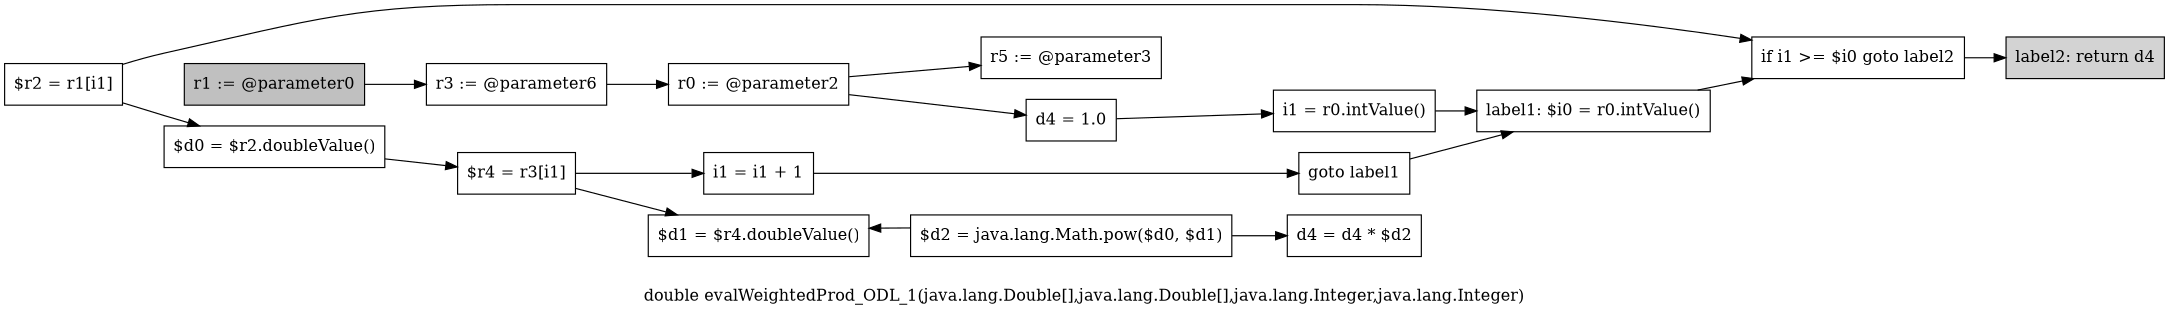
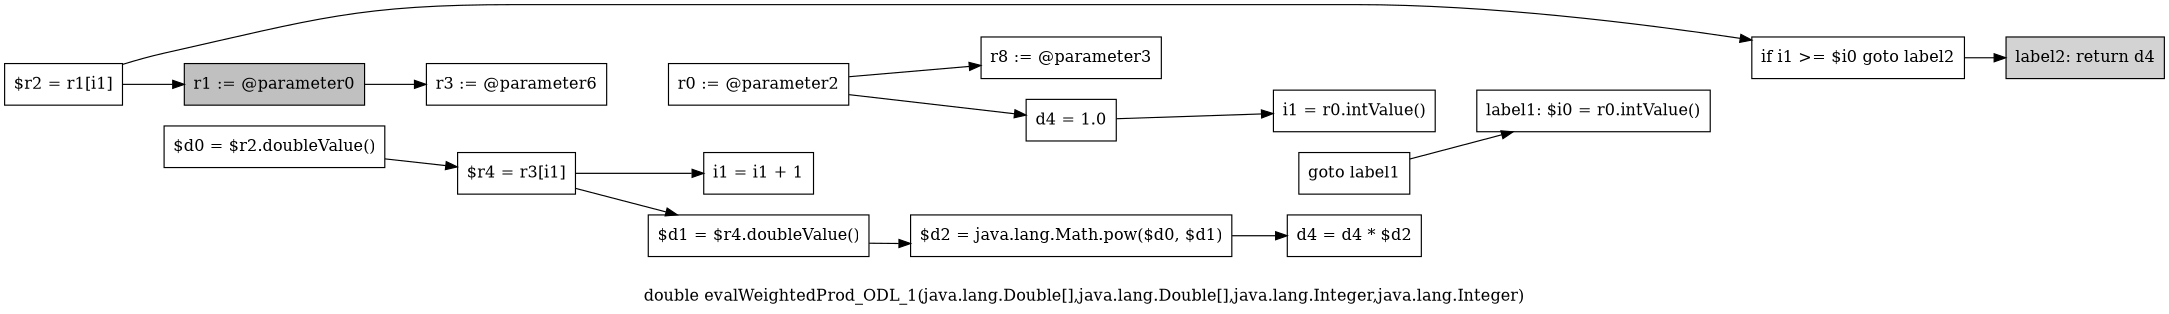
node "r5 := @parameter3": label "r5 := @parameter3" -> "r8 := @parameter3"
edge "r3 := @parameter6" -> "r0 := @parameter2": removed
edge "label1: $i0 = r0.intValue()" -> "if i1 >= $i0 goto label2": removed
edge "i1 = r0.intValue()" -> "label1: $i0 = r0.intValue()": removed
edge "$r2 = r1[i1]" -> "$d0 = $r2.doubleValue()": now "$r2 = r1[i1]" -> "r1 := @parameter0"
edge "i1 = i1 + 1" -> "goto label1": removed
edge "$d2 = java.lang.Math.pow($d0, $d1)" -> "$d1 = $r4.doubleValue()": reversed
